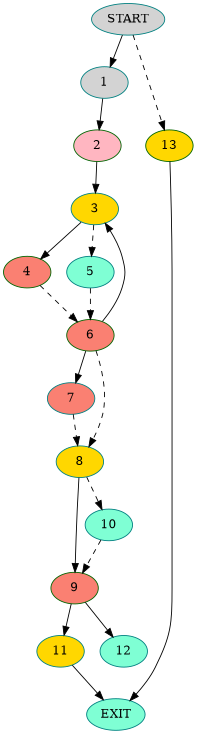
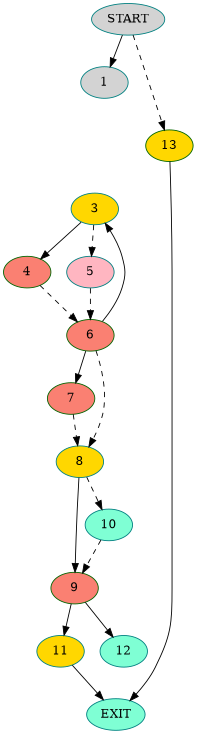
node "2": removed
node "5": fillcolor aquamarine -> lightpink
node "7": color teal -> darkgreen
